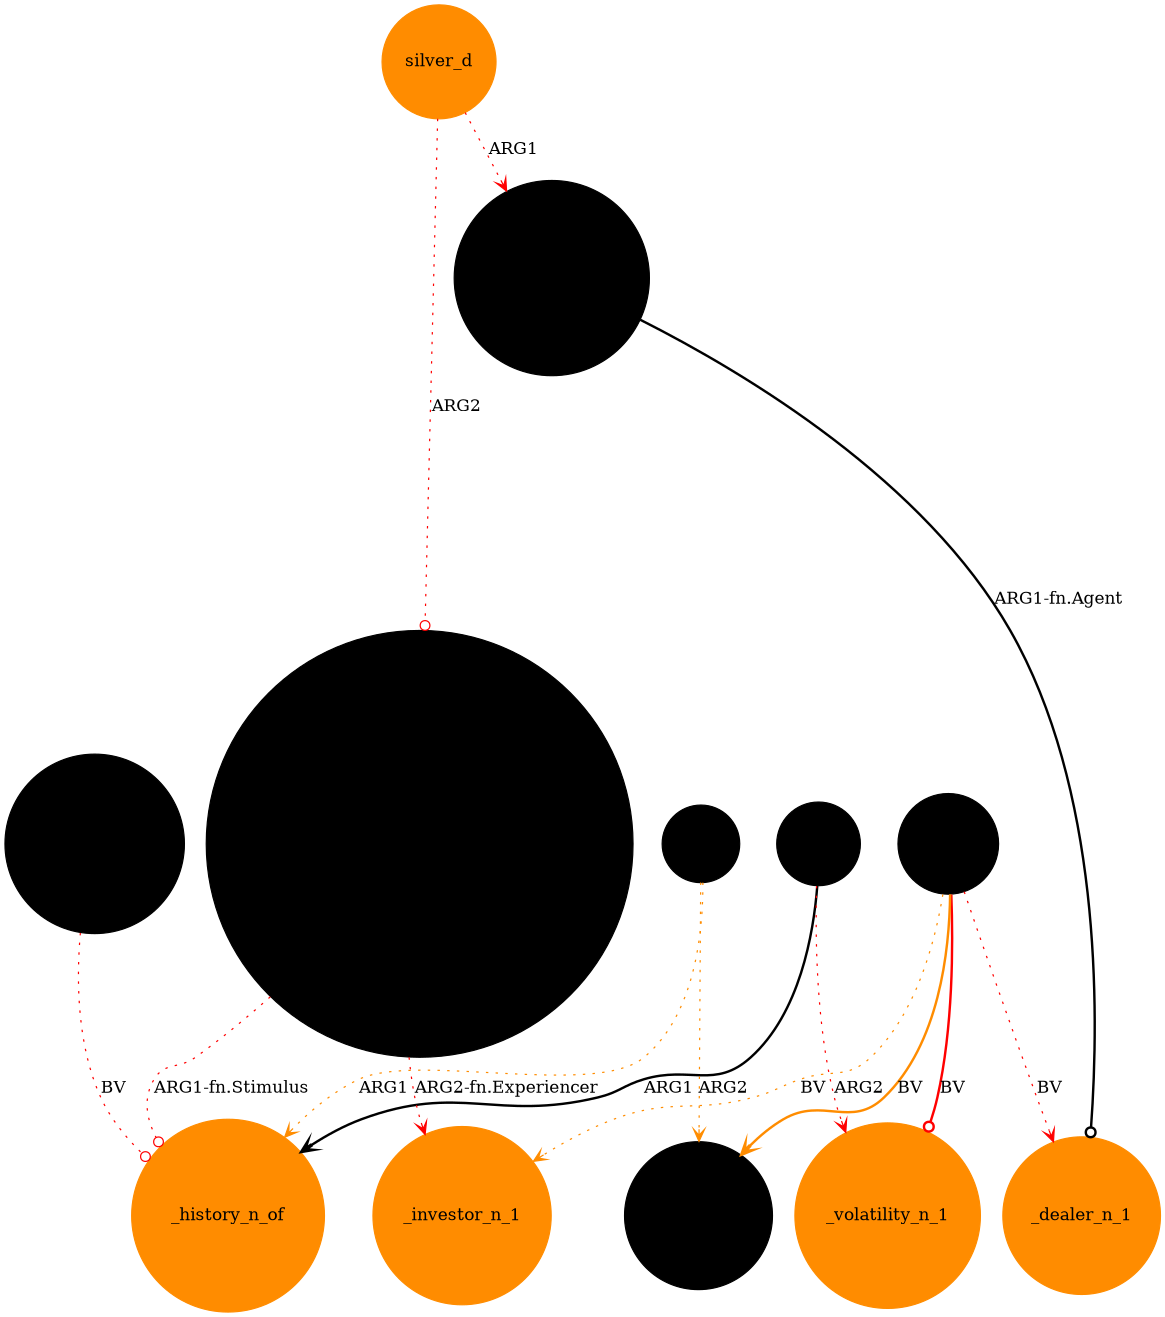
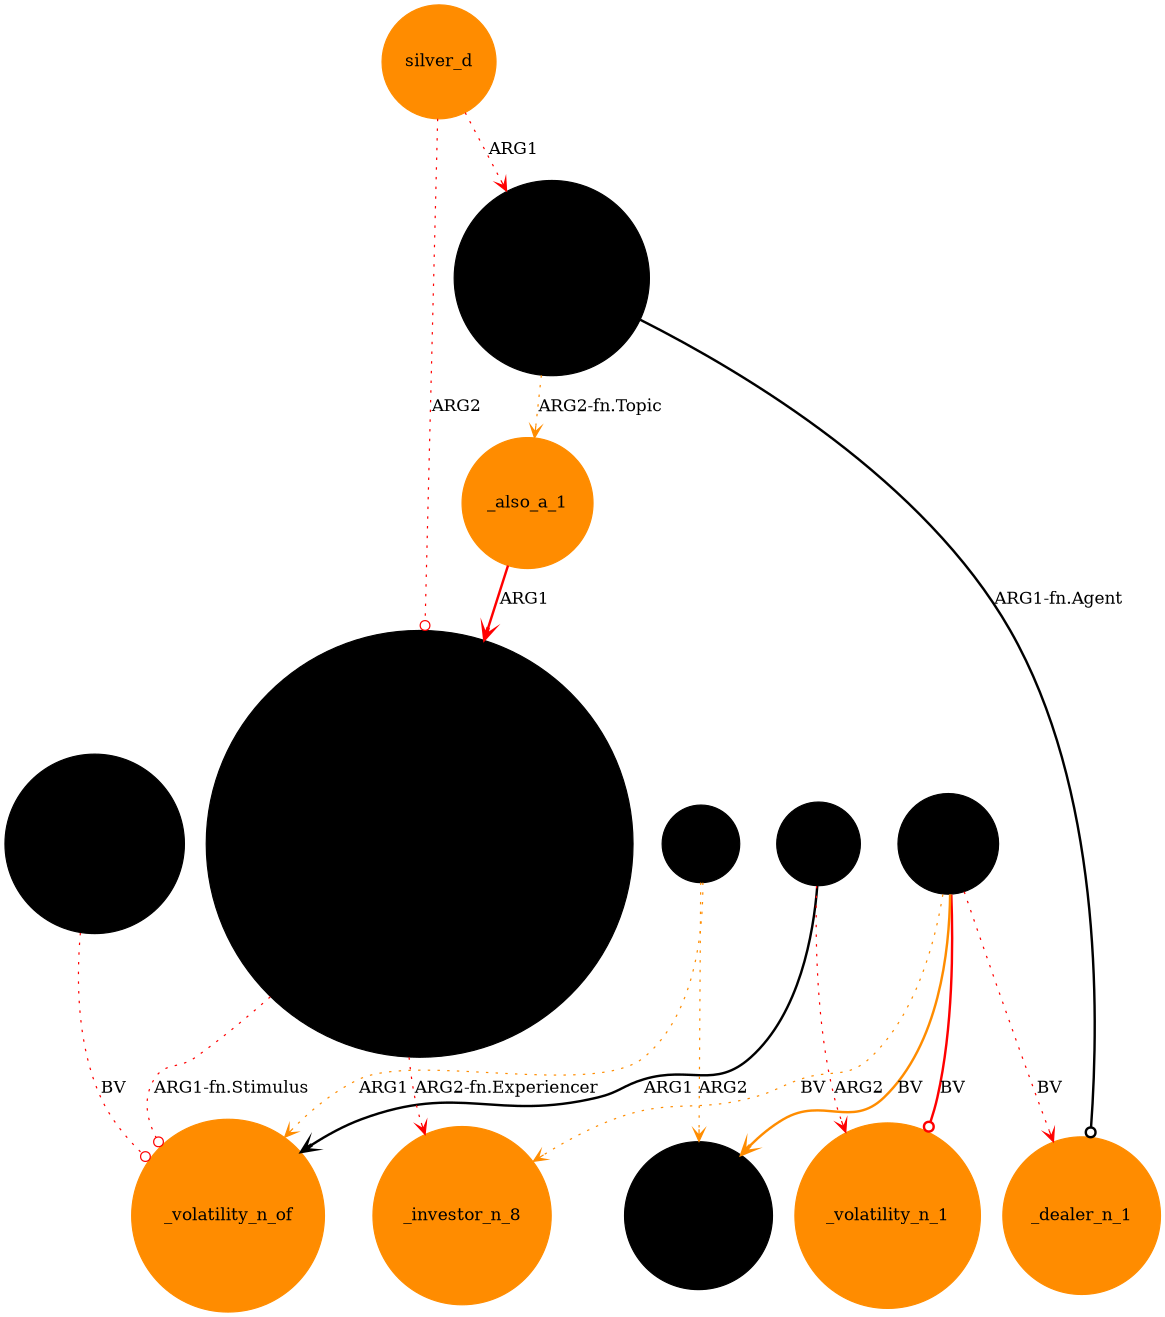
node "_also_a_1": added
node "_history_n_of": label "_history_n_of" -> "_volatility_n_of"
node "_investor_n_1": label "_investor_n_1" -> "_investor_n_8"
